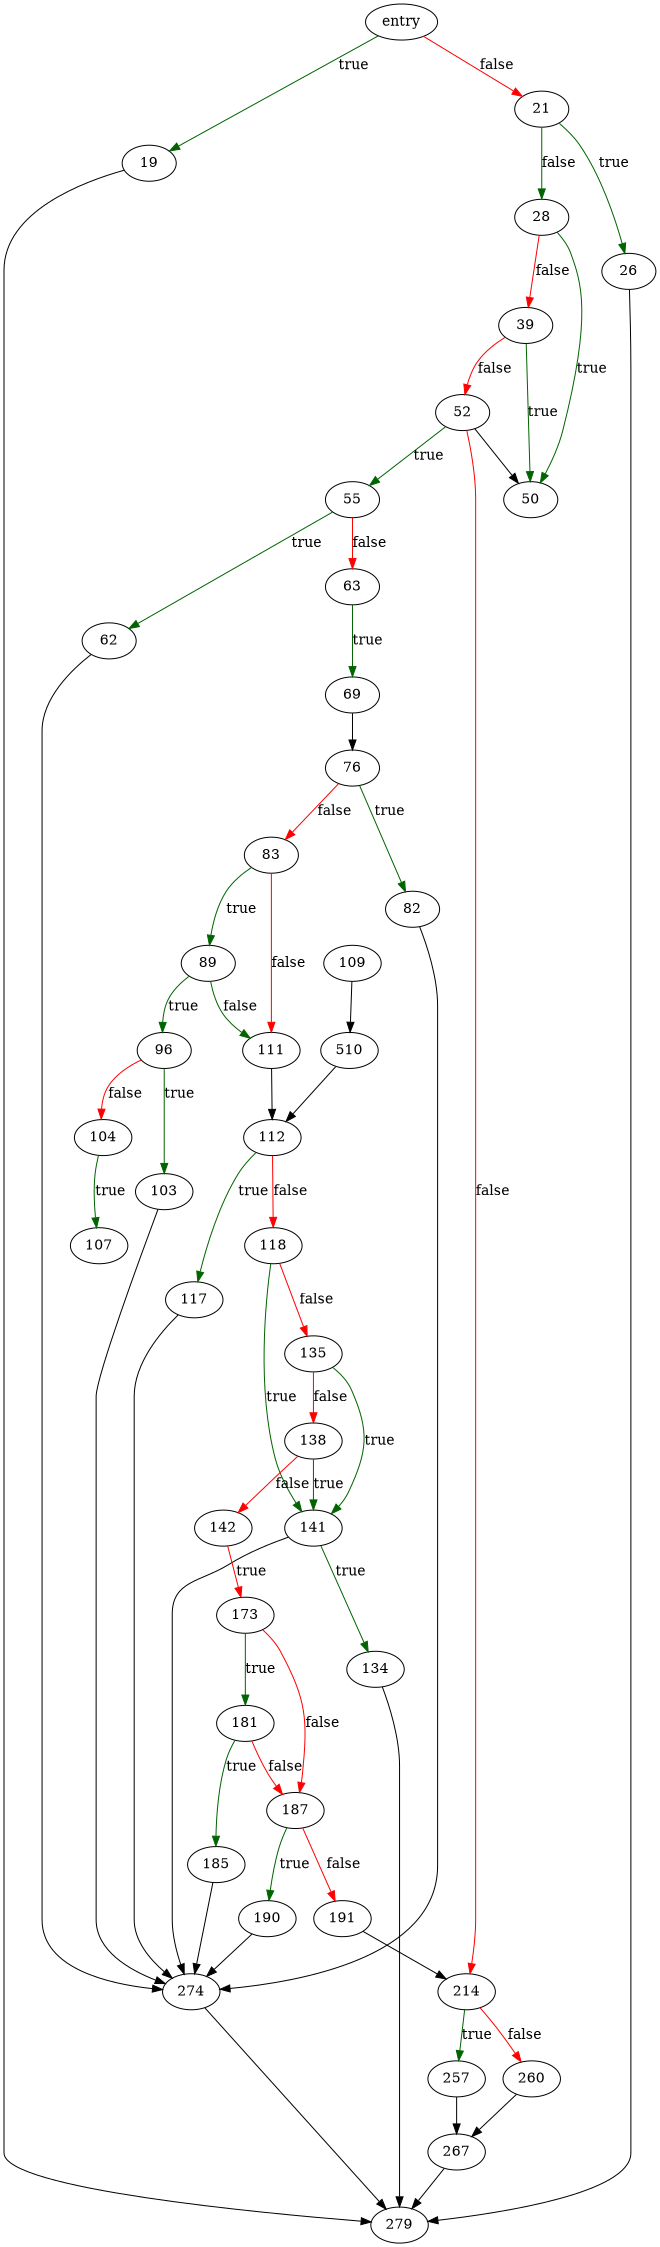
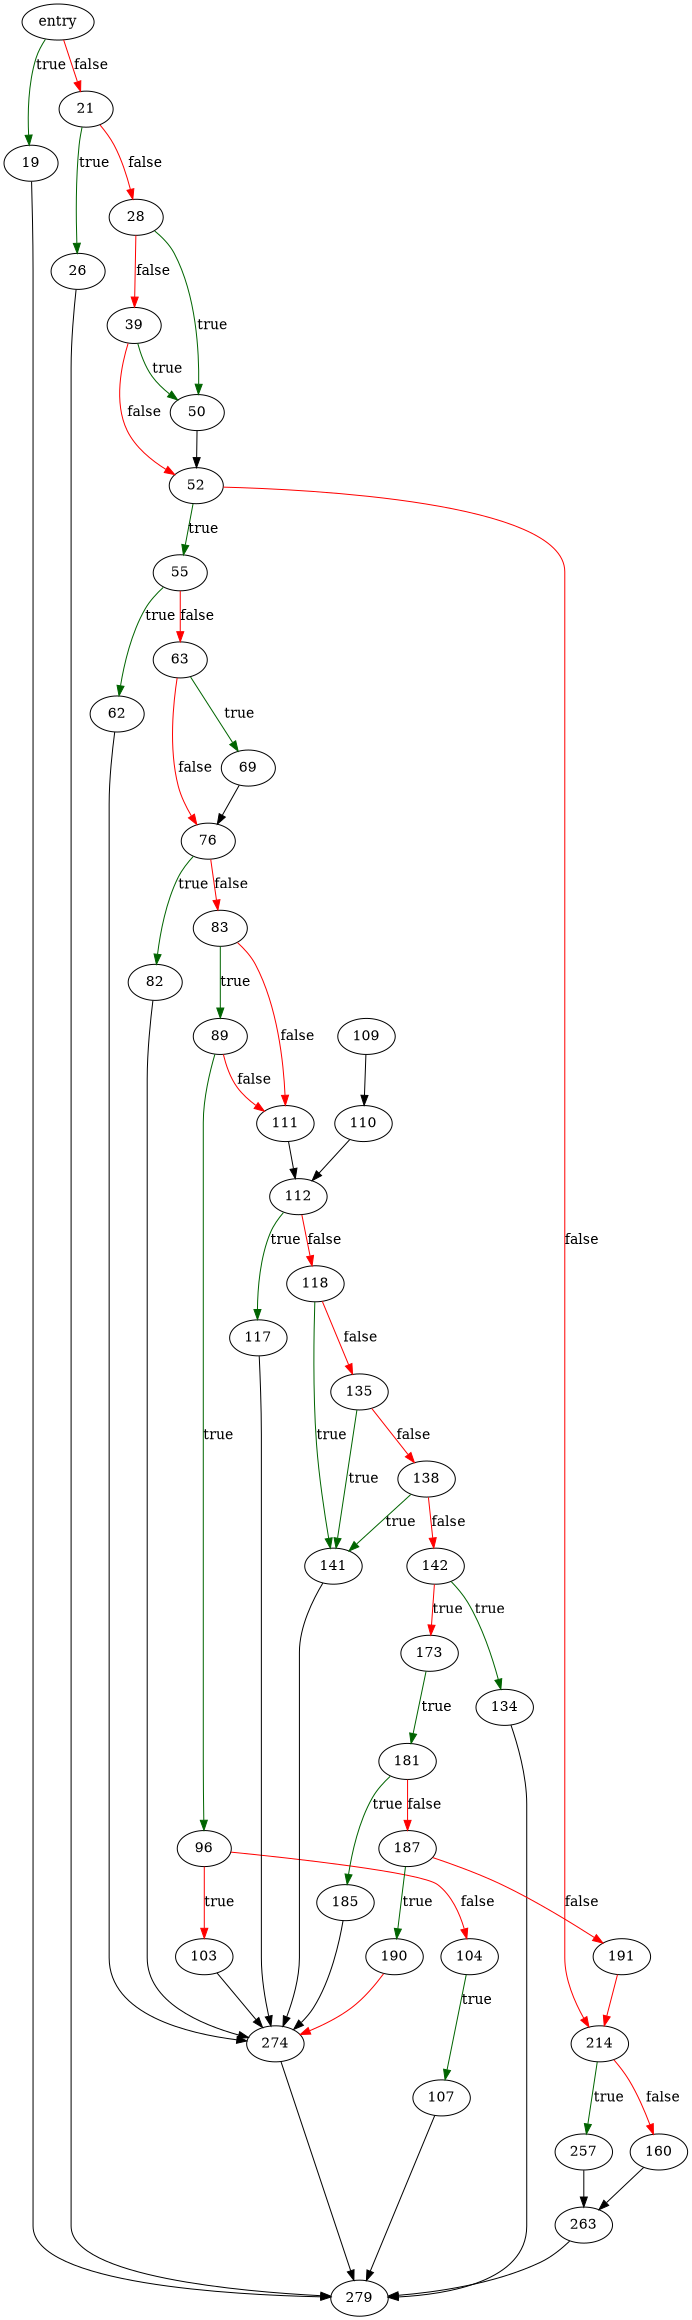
edge "21" -> "28": color darkgreen -> red
edge "52" -> "50": reversed
edge "63" -> "76": added, label "false"
edge "89" -> "111": color darkgreen -> red
node "510": label "510" -> "110"
edge "96" -> "103": color darkgreen -> red
edge "141" -> "134": now "142" -> "134"
edge "173" -> "187": removed, label "false"
edge "190" -> "274": color black -> red
edge "191" -> "214": color black -> red
node "260": label "260" -> "160"
node "267": label "267" -> "263"
edge "107" -> "279": added
